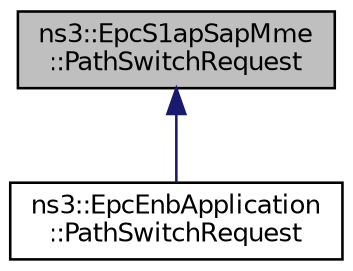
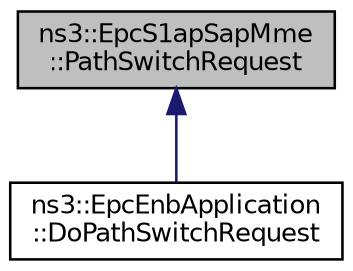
node "ns3::EpcEnbApplication ::PathSwitchRequest": label "ns3::EpcEnbApplication ::PathSwitchRequest" -> "ns3::EpcEnbApplication ::DoPathSwitchRequest"
